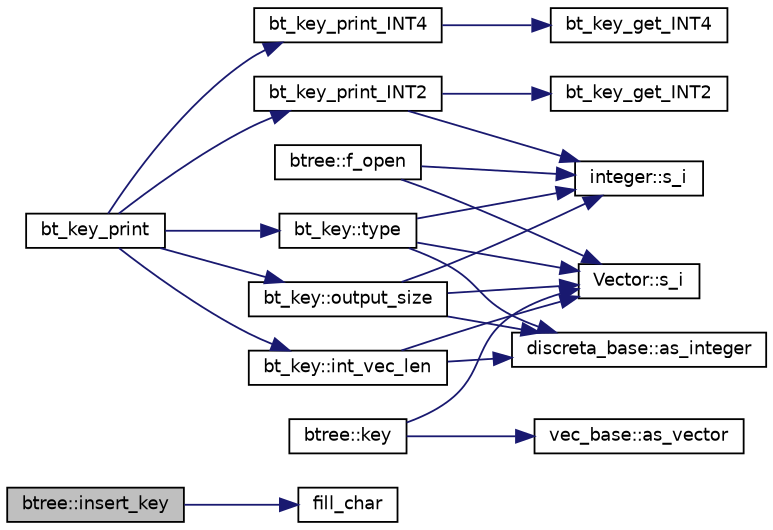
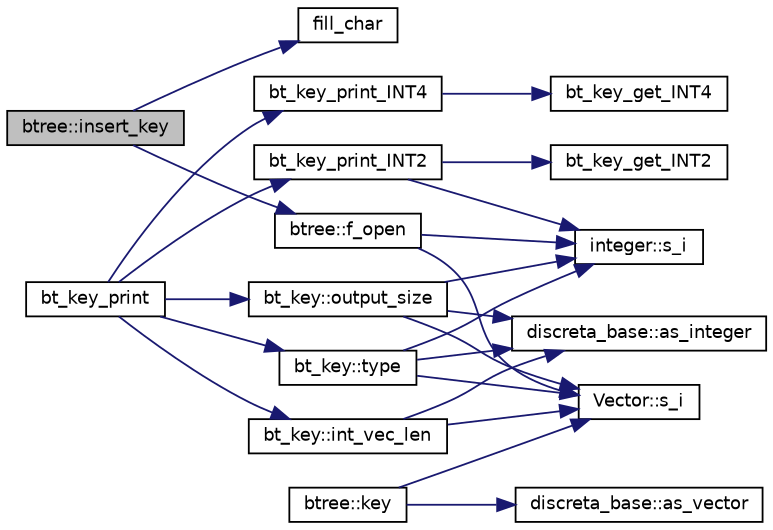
edge "btree::insert_key" -> "btree::f_open": added
node "vec_base::as_vector": label "vec_base::as_vector" -> "discreta_base::as_vector"
